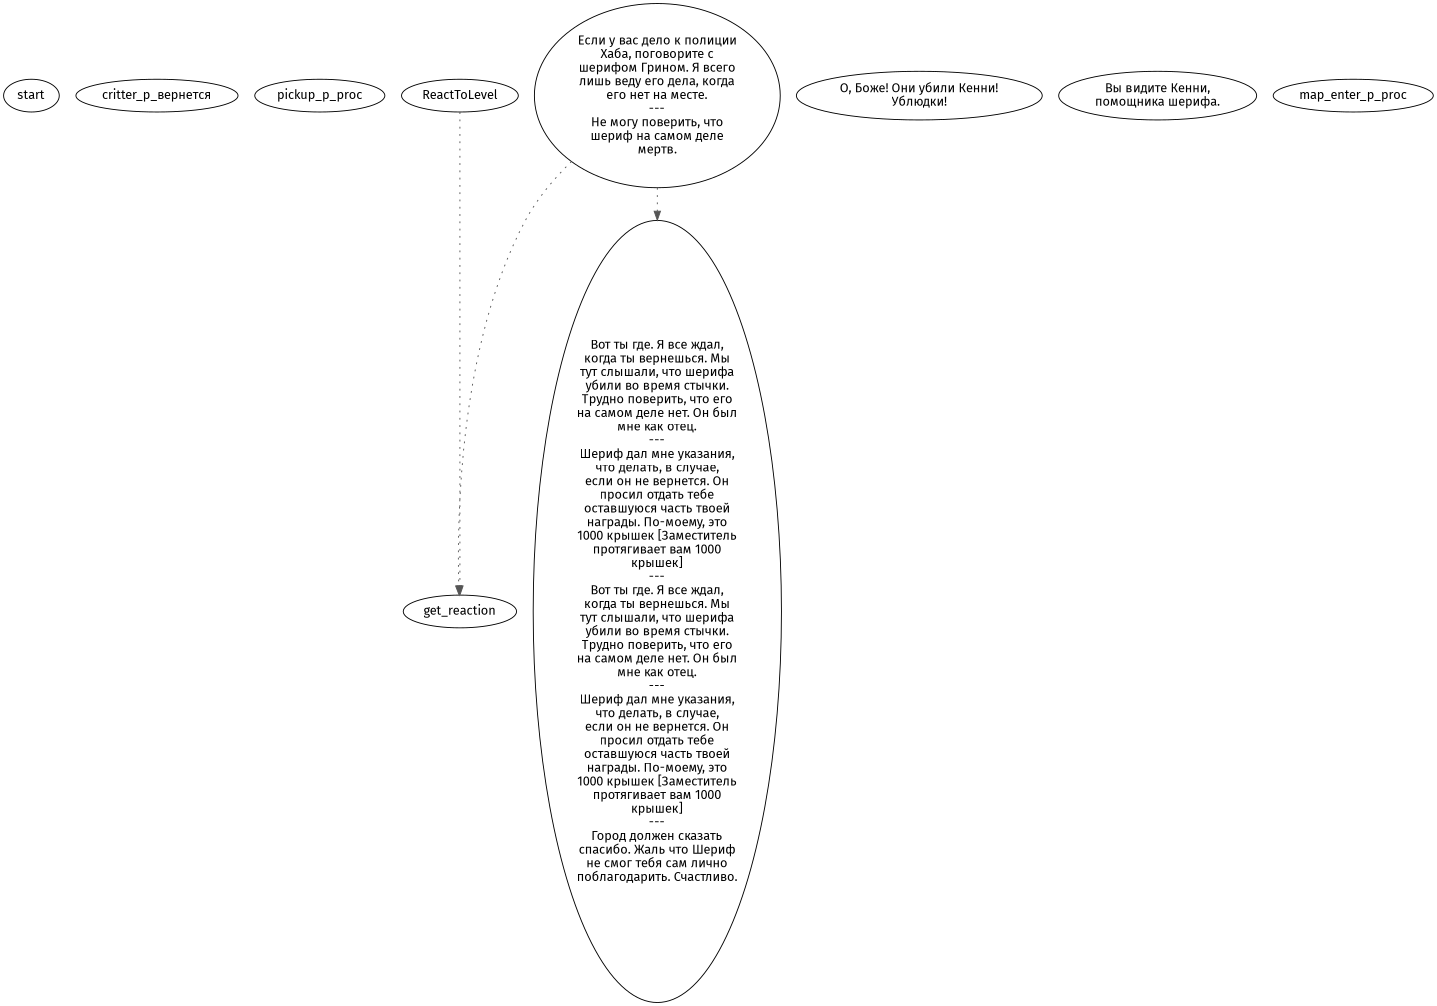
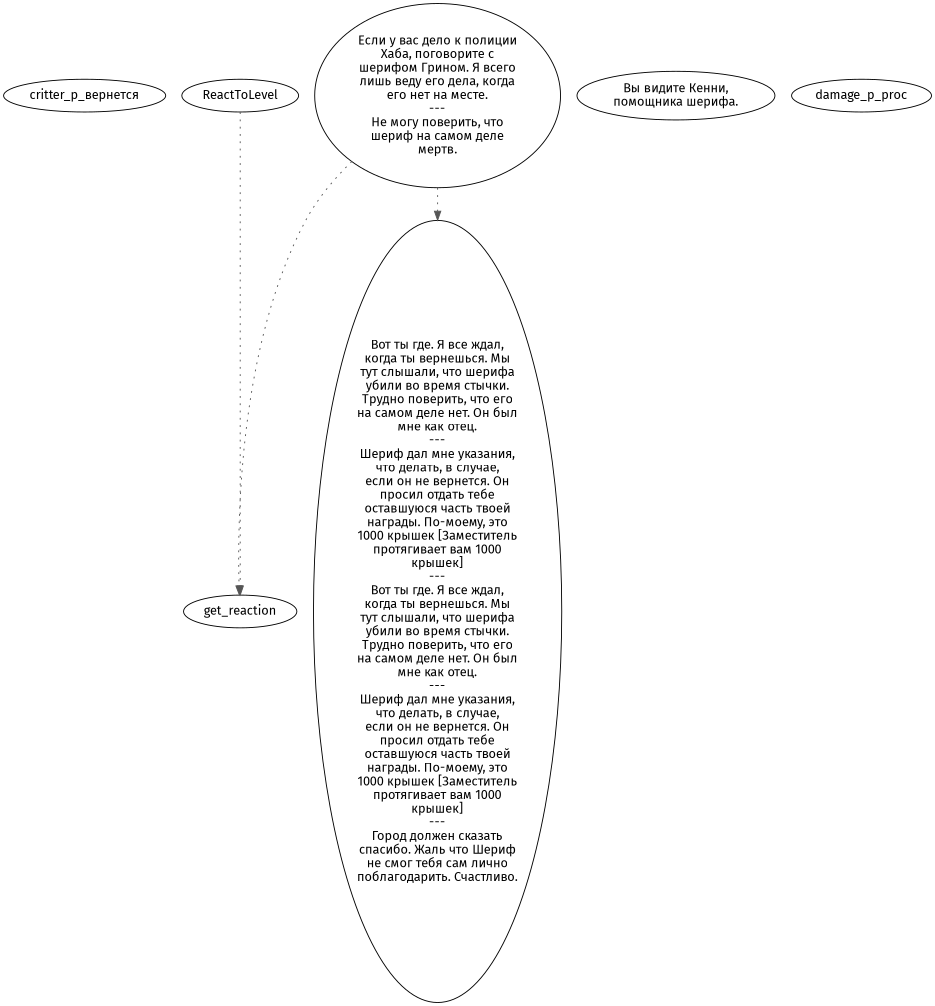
node "start": removed
node "pickup_p_proc": removed
node "damage_p_proc": added
node "О, Боже! Они убили Кенни! Ублюдки!": removed
node "map_enter_p_proc": removed
